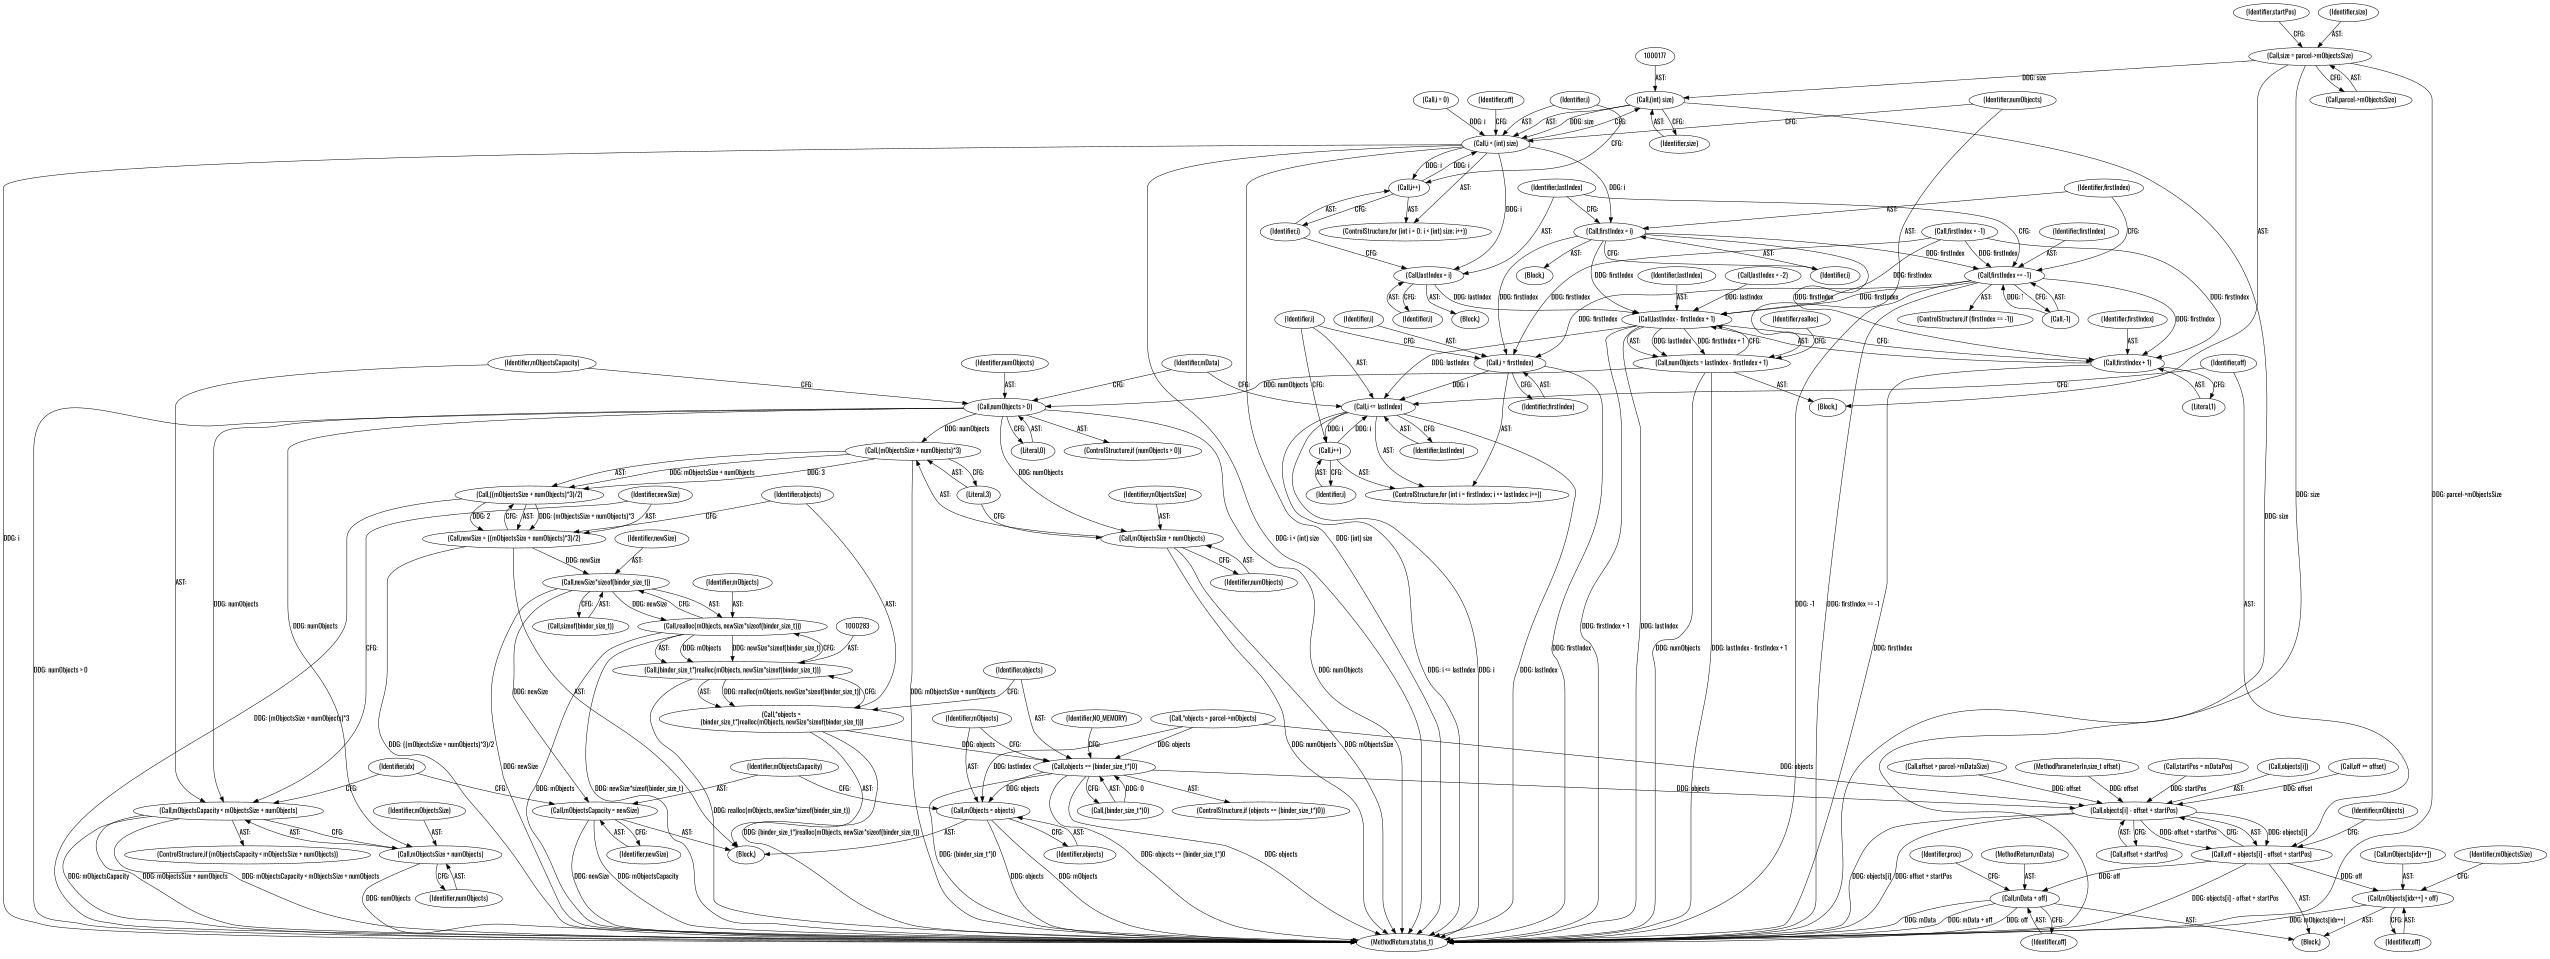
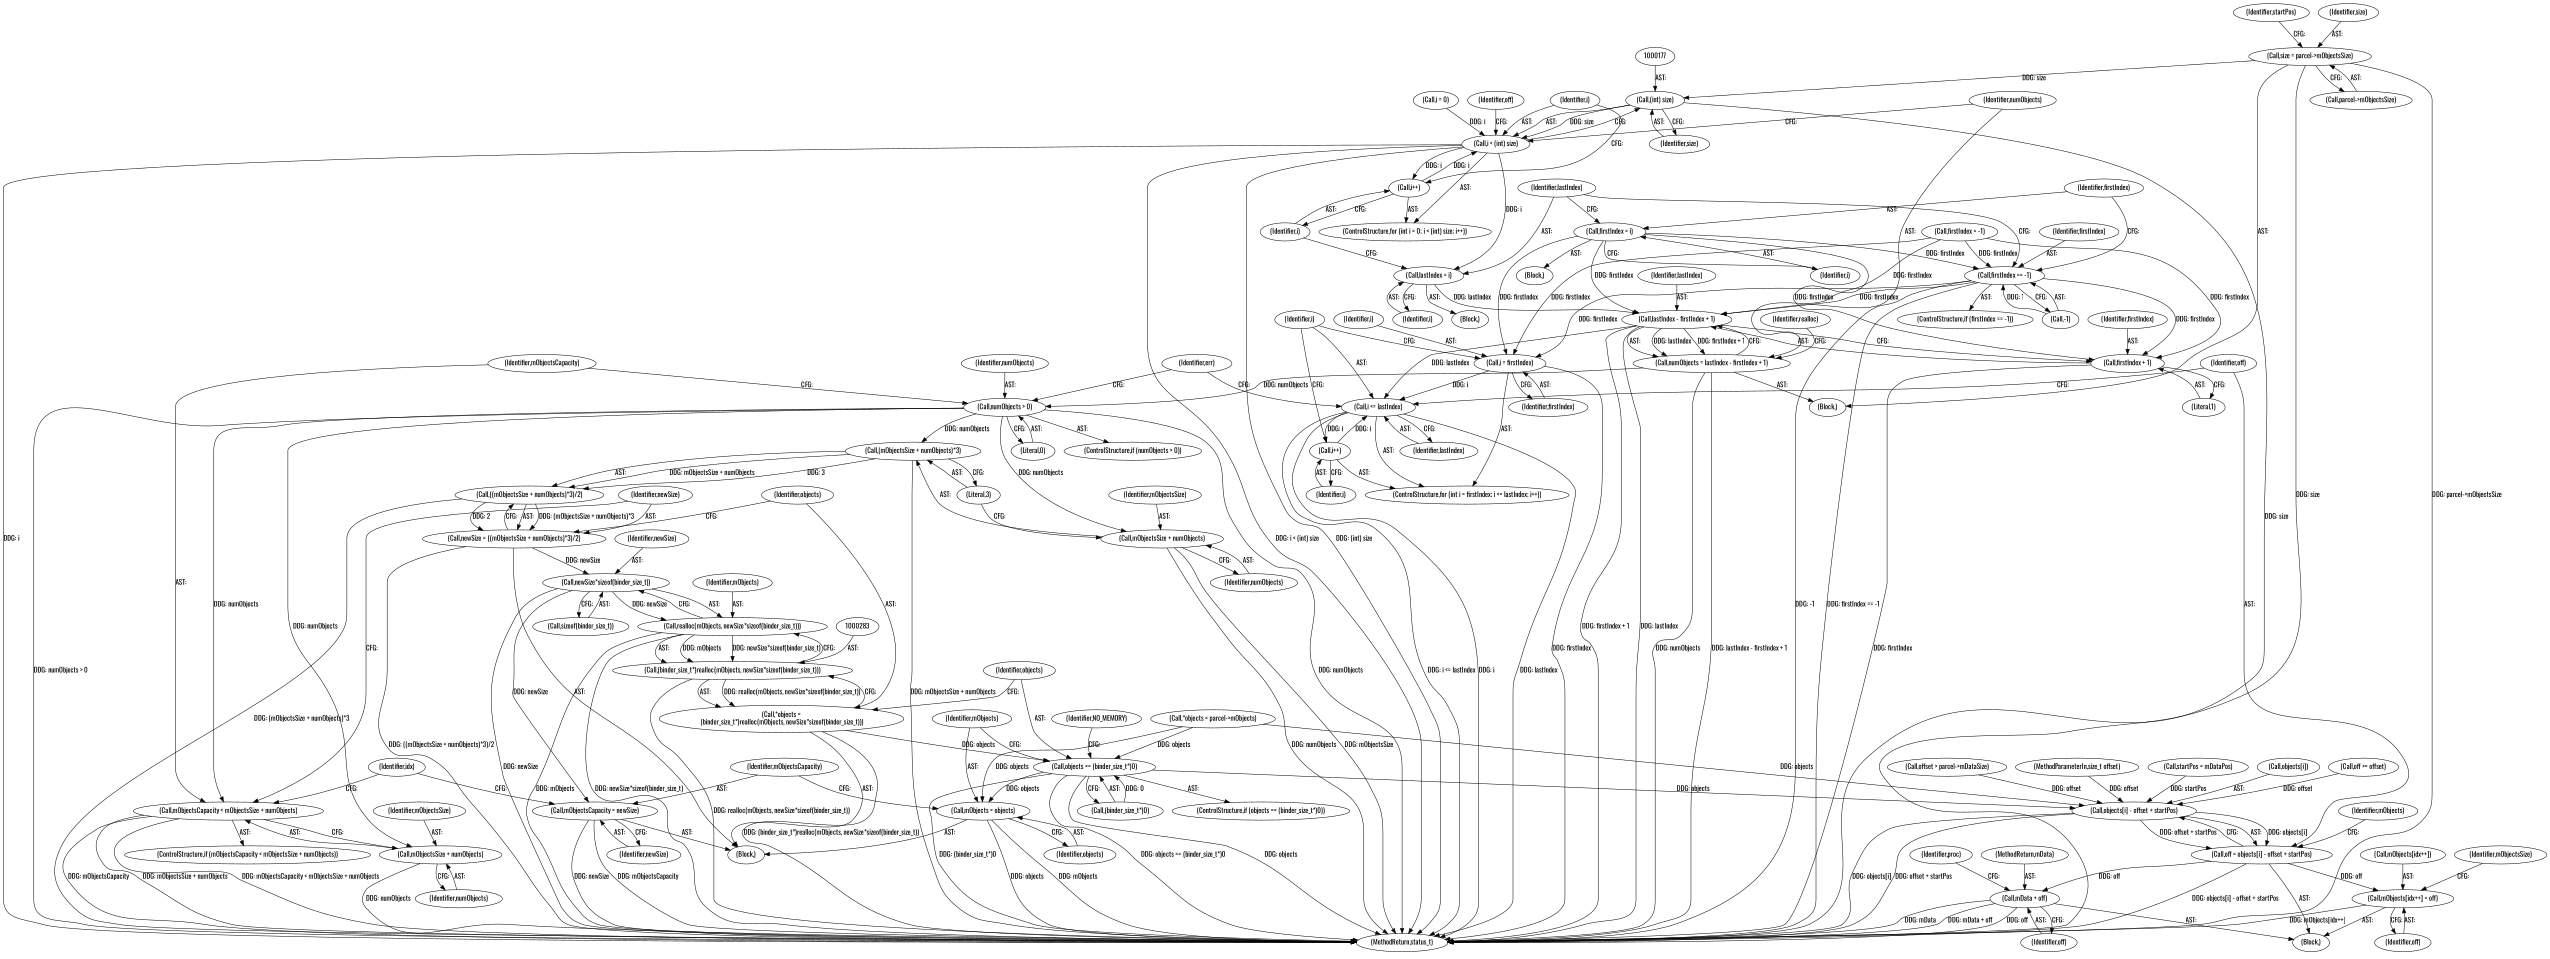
edge "(Call,i < (int) size)" -> "(Call,firstIndex = i)": removed, label "DDG: i"
node "(Call,lastIndex = -2)": removed
node "(Identifier,mData)": label "(Identifier,mData)" -> "(Identifier,err)"
edge "(Call,*objects = parcel->mObjects)" -> "(Call,mObjects = objects)": label "DDG: lastIndex" -> "DDG: objects"
node "(Call,offset + startPos)": removed
